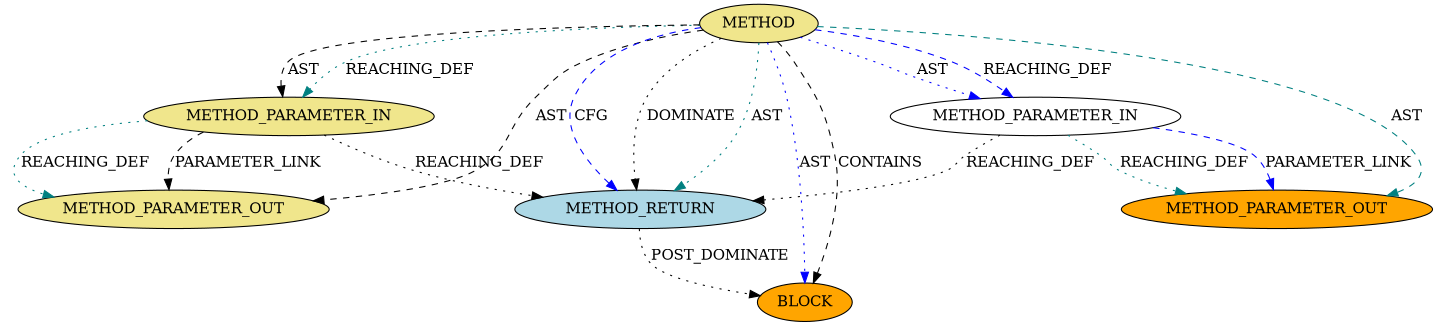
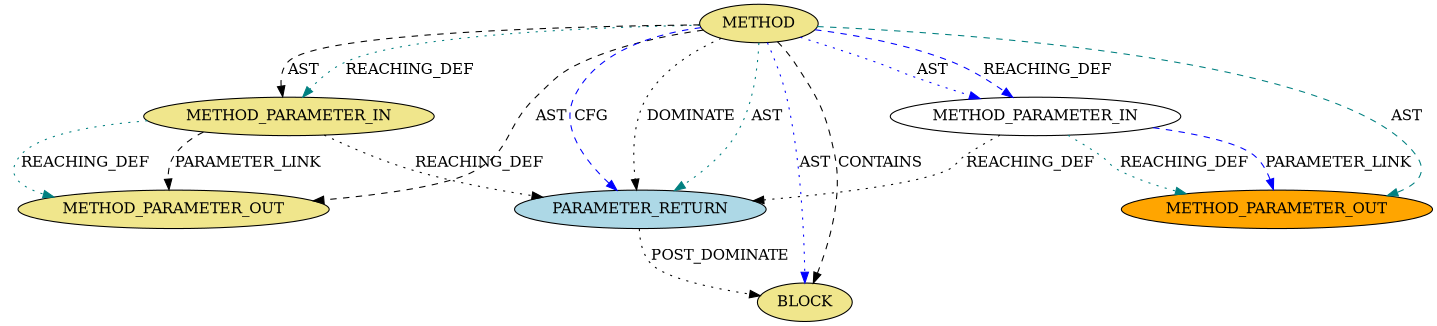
node "METHOD_RETURN": label "METHOD_RETURN" -> "PARAMETER_RETURN"
node "BLOCK": fillcolor orange -> khaki
